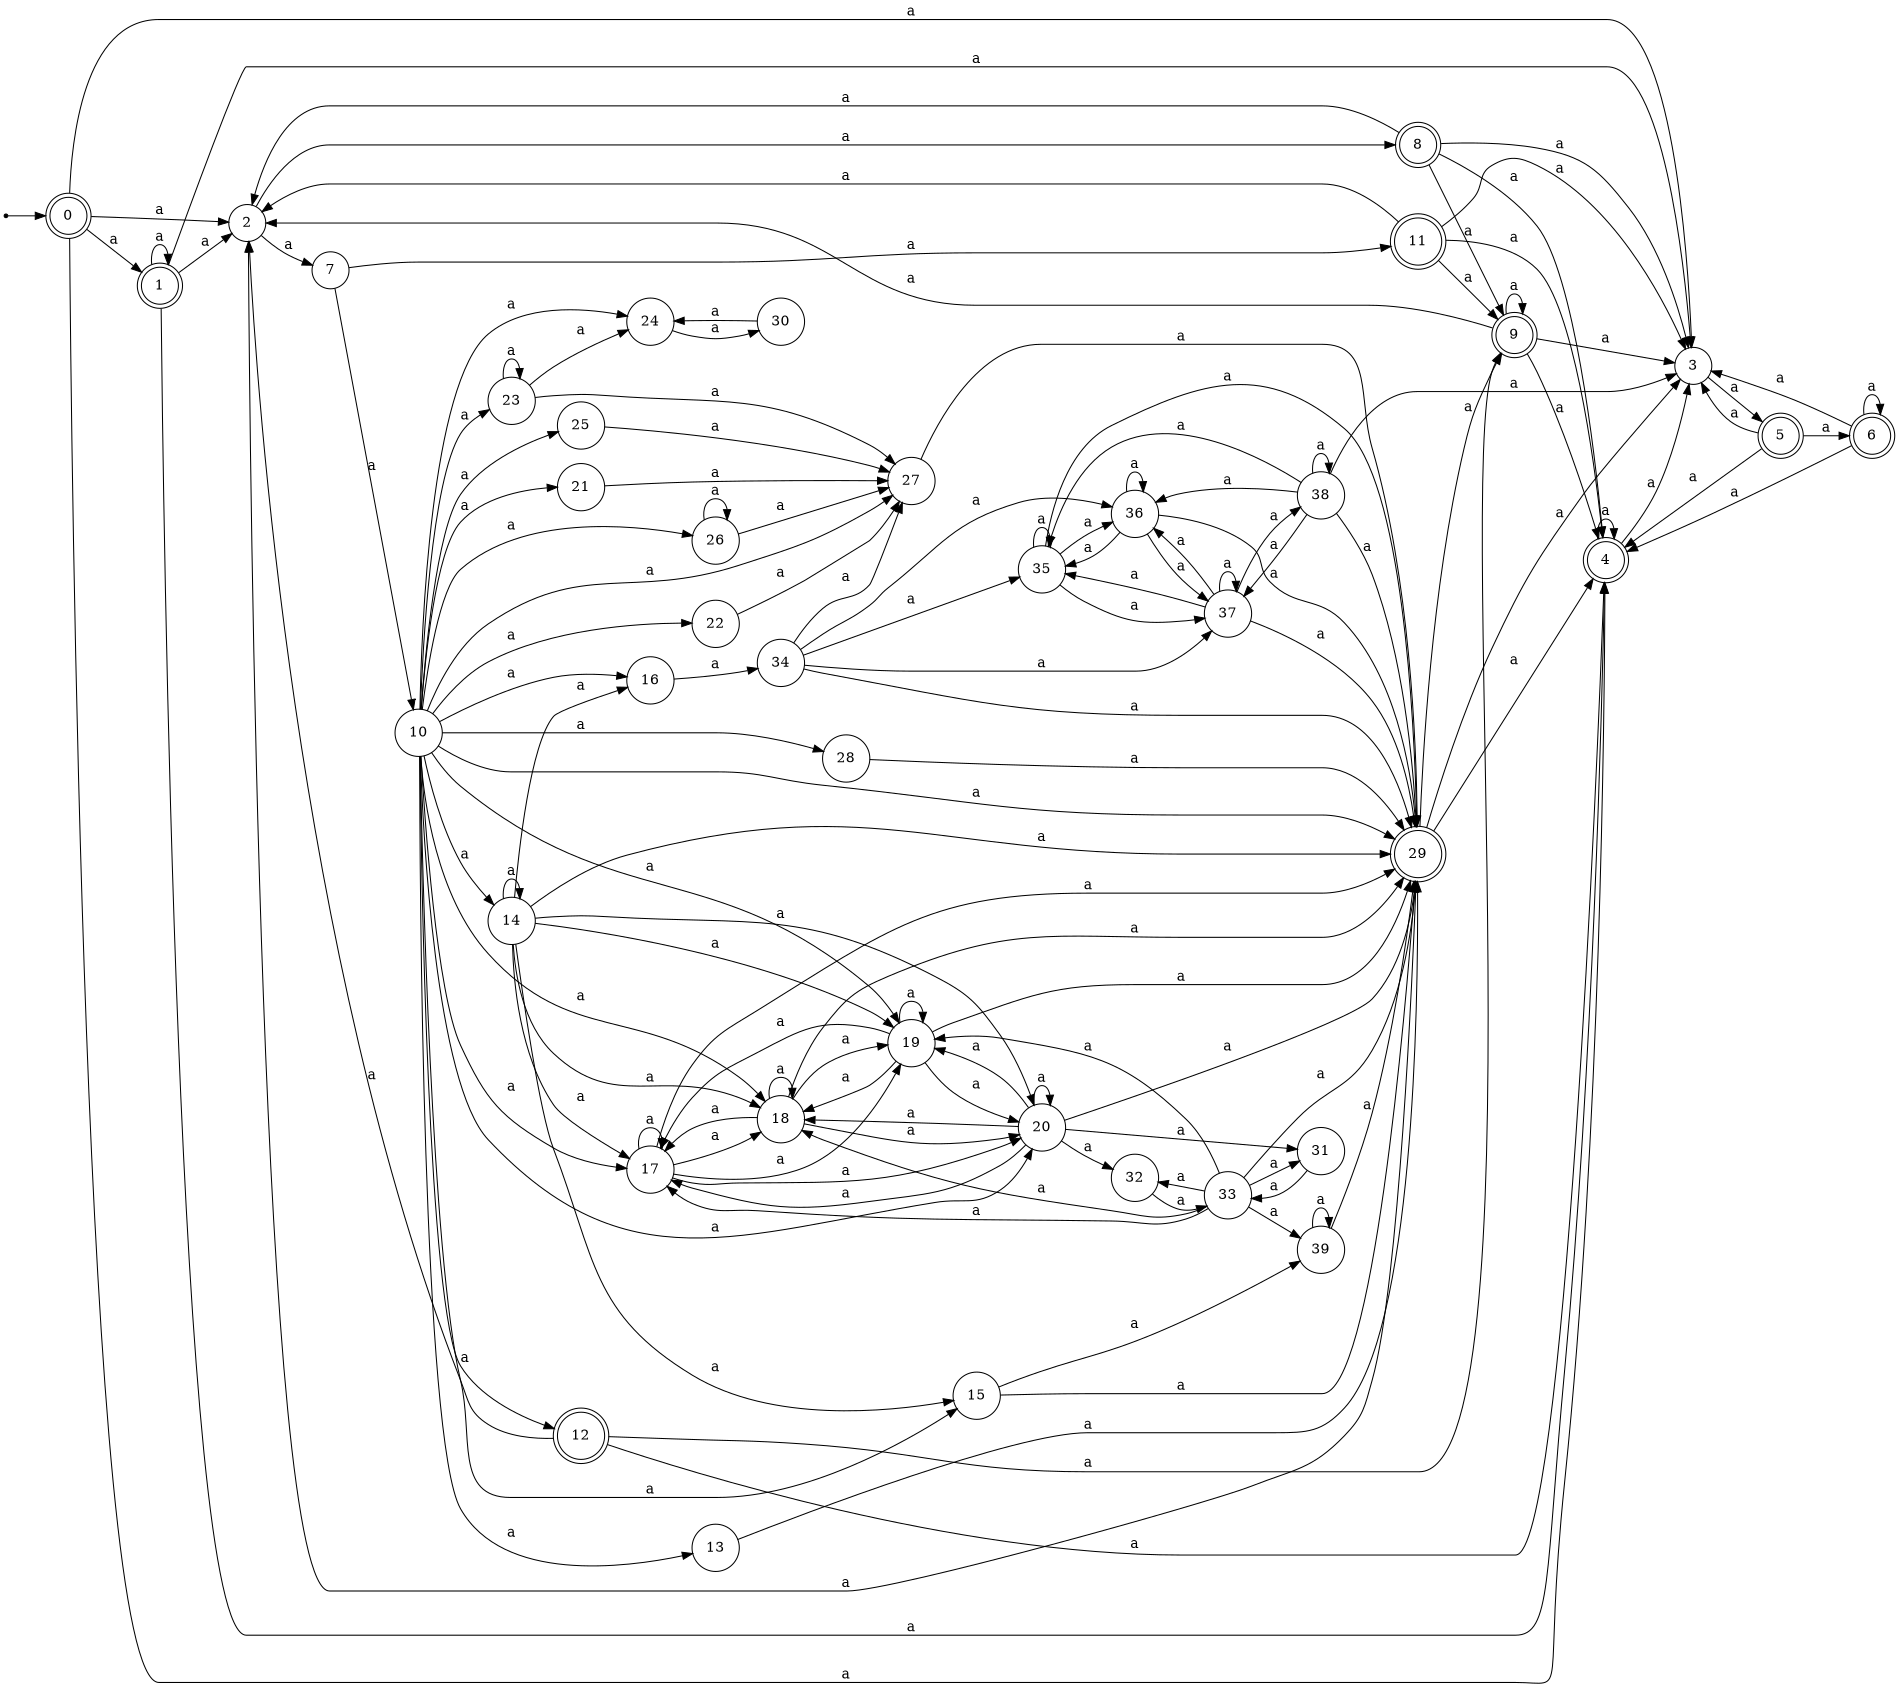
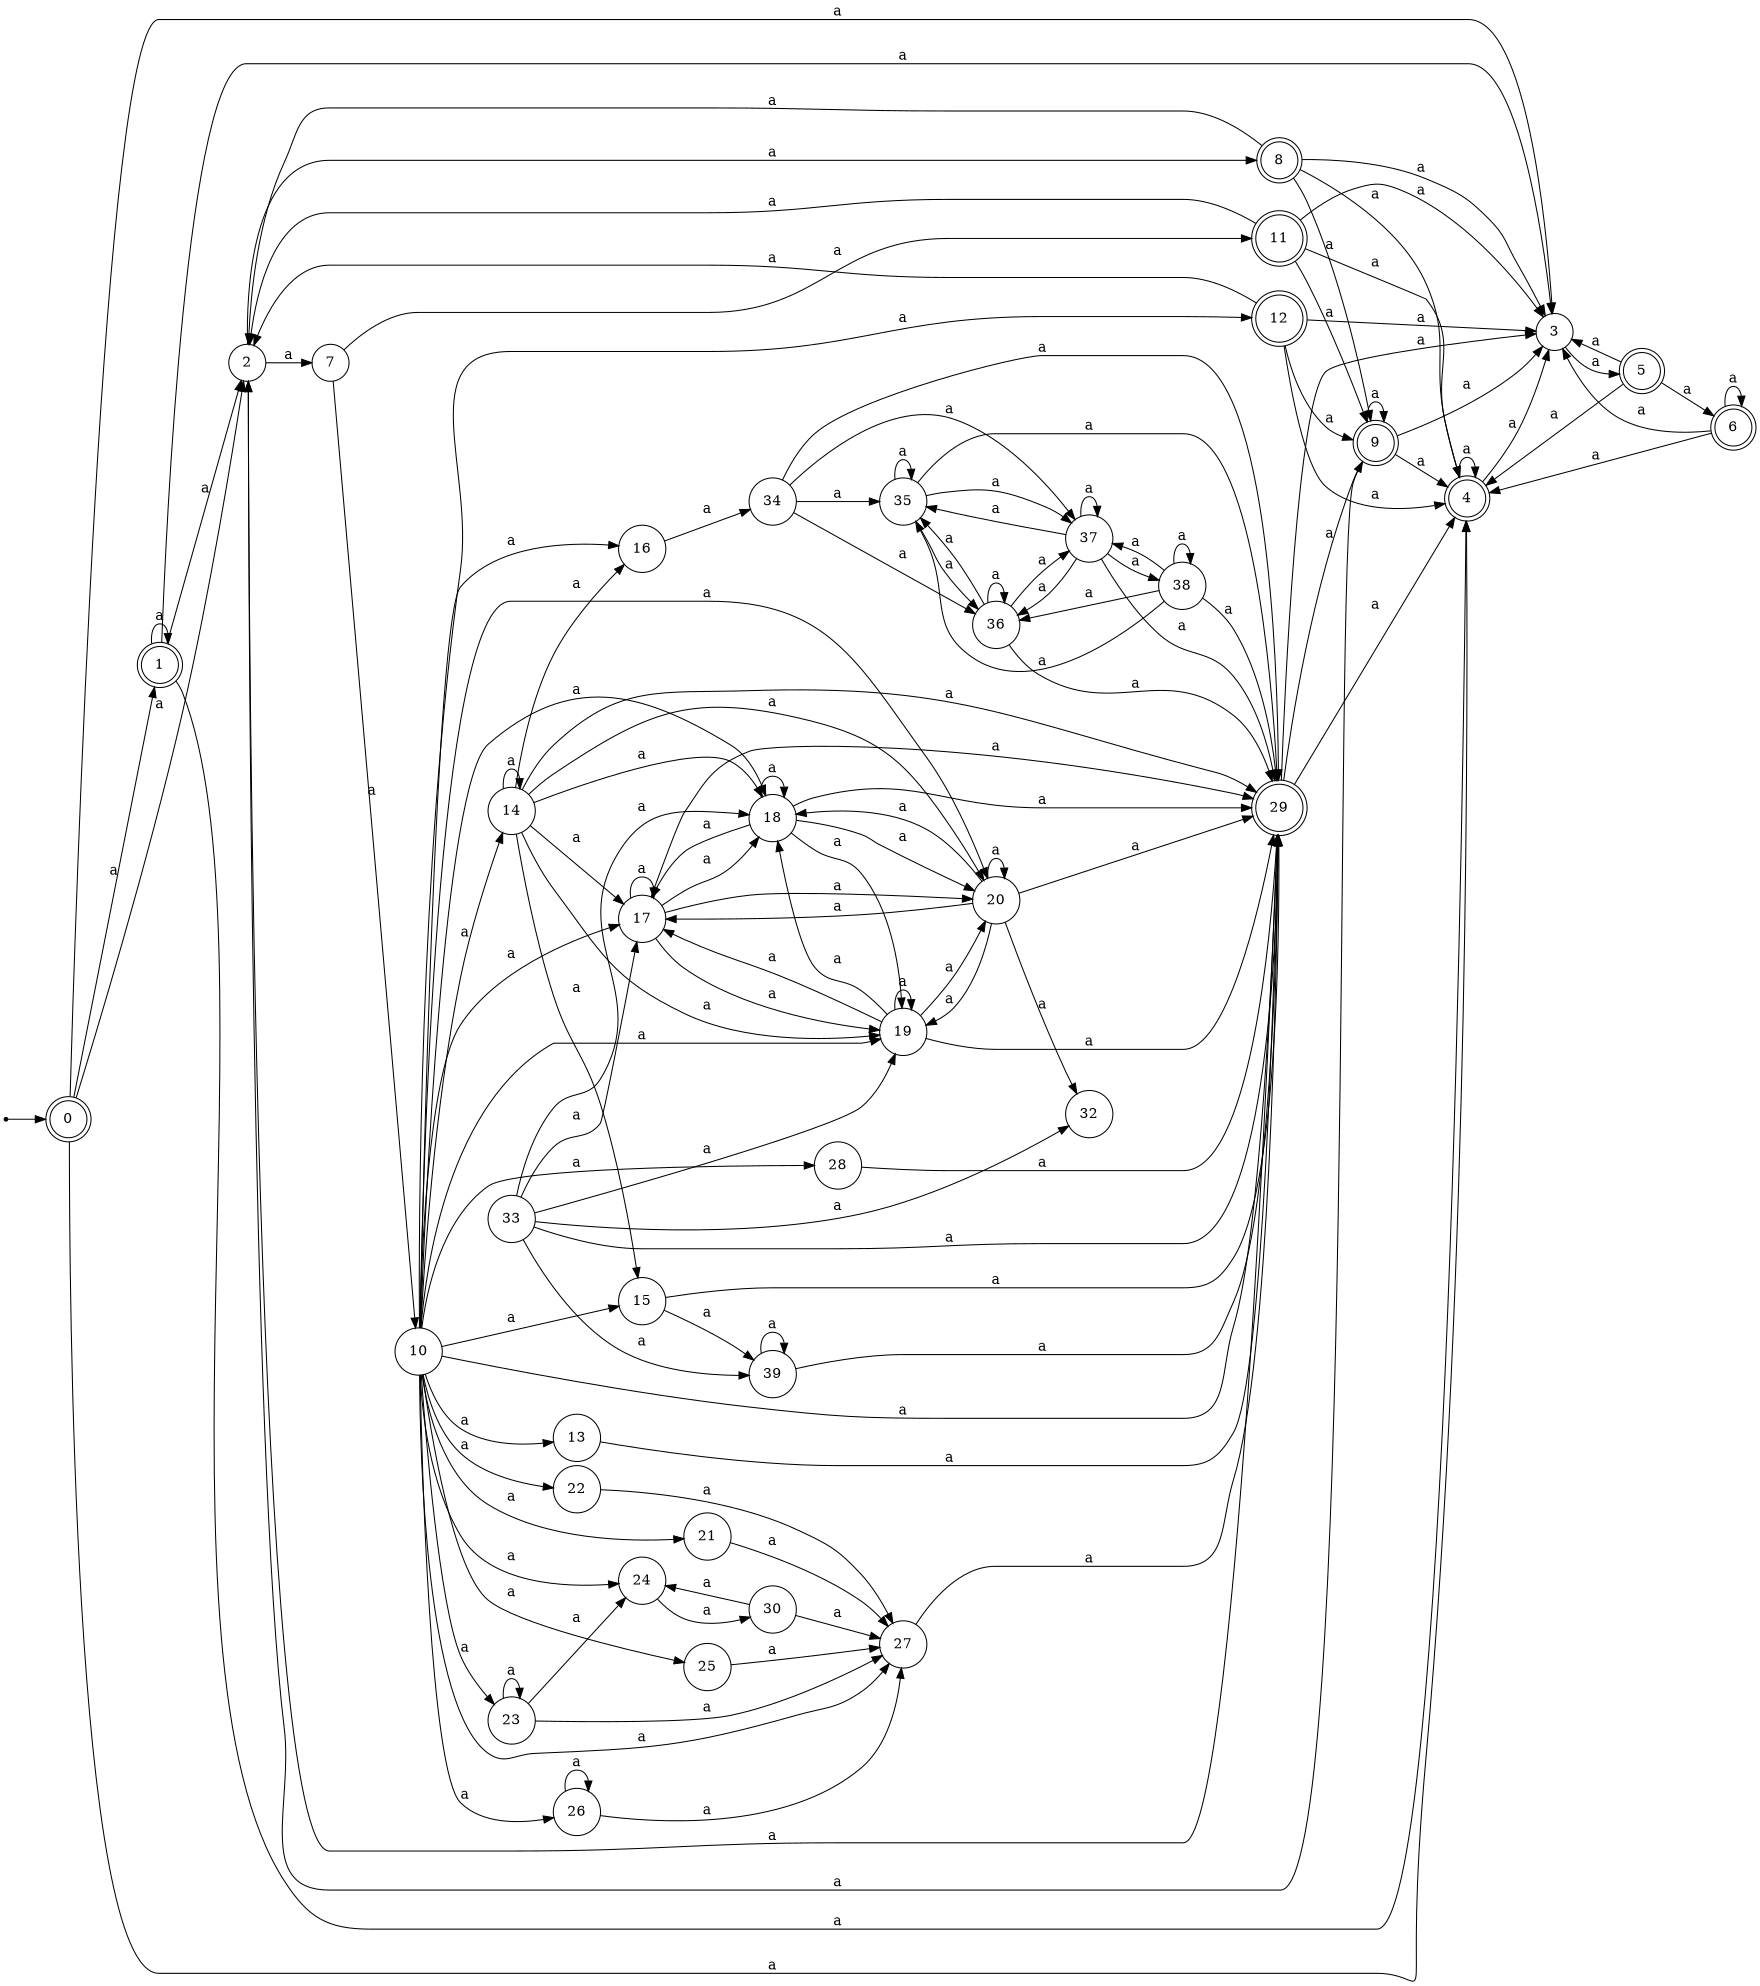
edge "38" -> "3": now "12" -> "3"
edge "34" -> "27": now "30" -> "27"
node "31": removed
edge "32" -> "33": removed, label "a"
